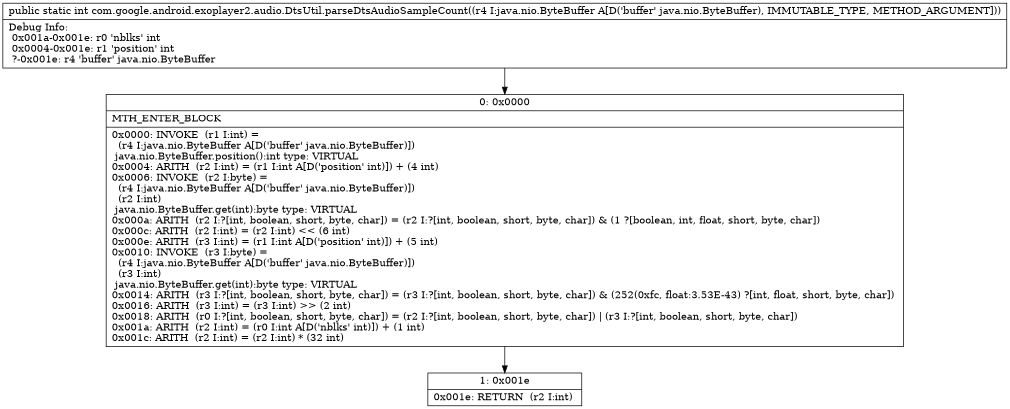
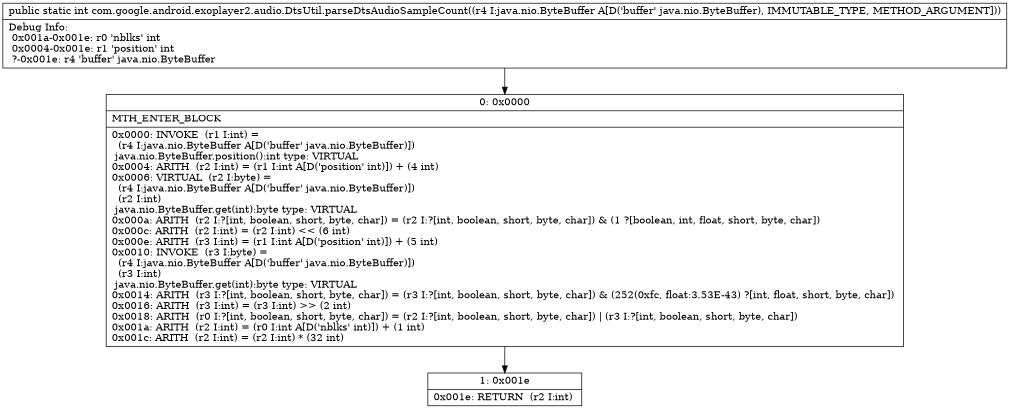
node "0: 0x0000": text "0x0006: INVOKE  (r2 I:byte) =" -> "0x0006: VIRTUAL  (r2 I:byte) ="
